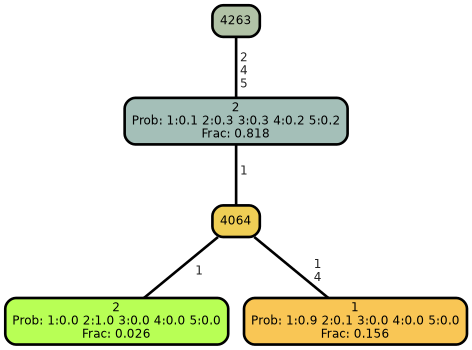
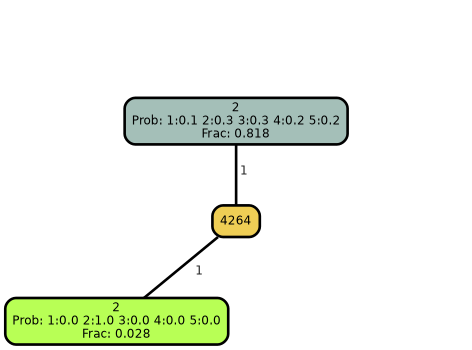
node "4263": removed
node "4064": label "4064" -> "4264"
node "2 Prob: 1:0.0 2:1.0 3:0.0 4:0.0 5:0.0 Frac: 0.026": label "2 Prob: 1:0.0 2:1.0 3:0.0 4:0.0 5:0.0 Frac: 0.026" -> "2 Prob: 1:0.0 2:1.0 3:0.0 4:0.0 5:0.0 Frac: 0.028"
node "1 Prob: 1:0.9 2:0.1 3:0.0 4:0.0 5:0.0 Frac: 0.156": removed
